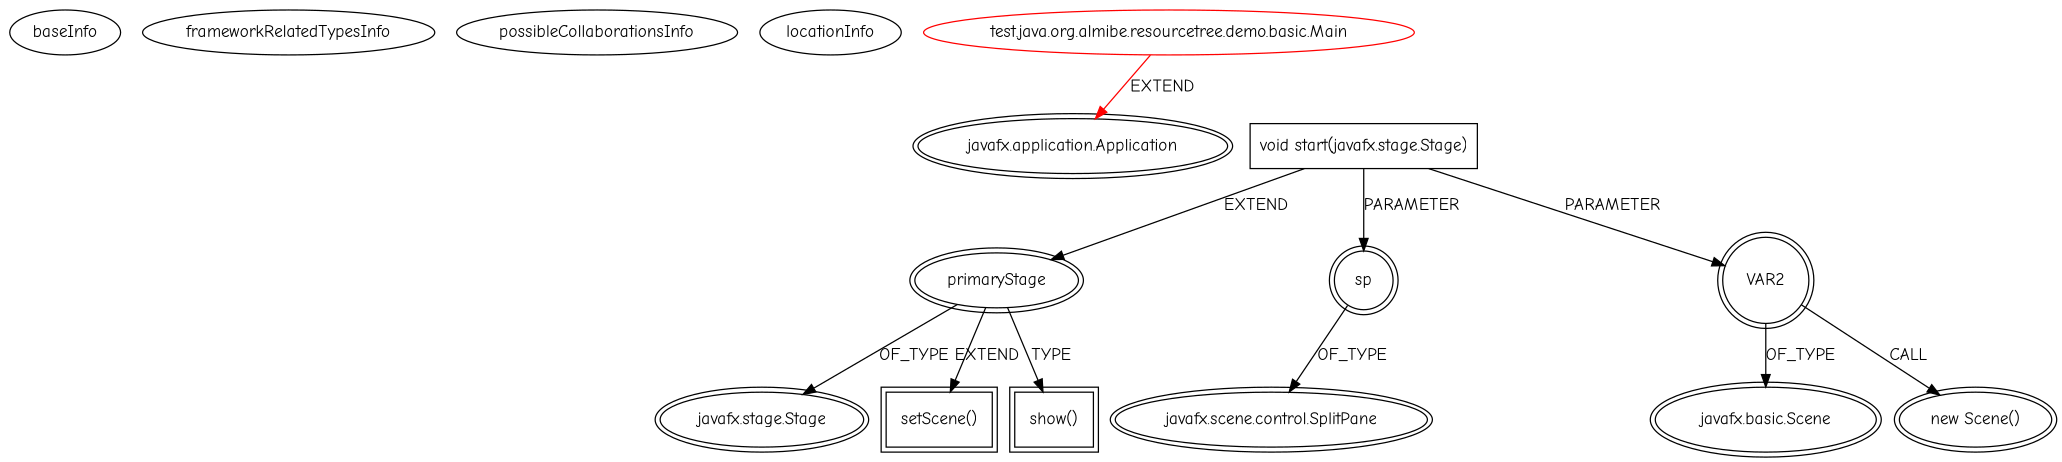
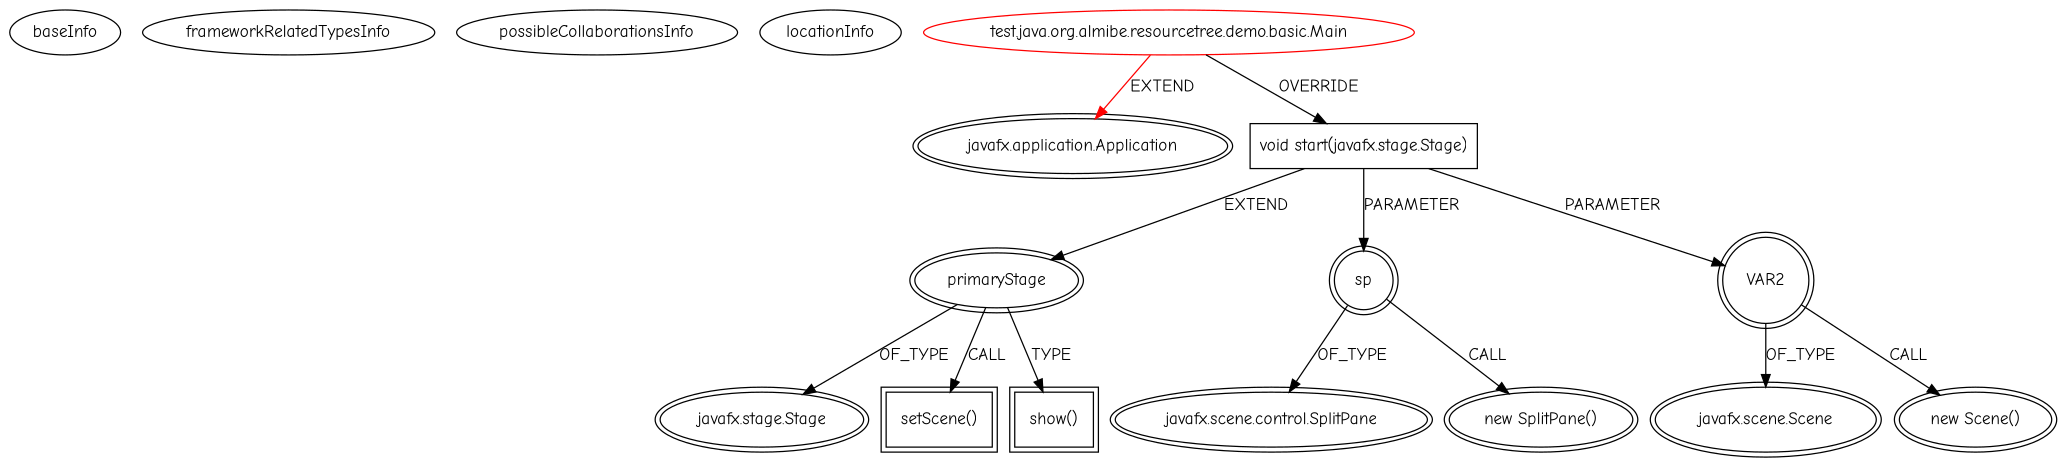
edge "test.java.org.almibe.resourcetree.demo.basic.Main" -> "void start(javafx.stage.Stage)": added, label "OVERRIDE"
edge "primaryStage" -> "setScene()": label "EXTEND" -> "CALL"
node "new SplitPane()": added
node "javafx.basic.Scene": label "javafx.basic.Scene" -> "javafx.scene.Scene"
